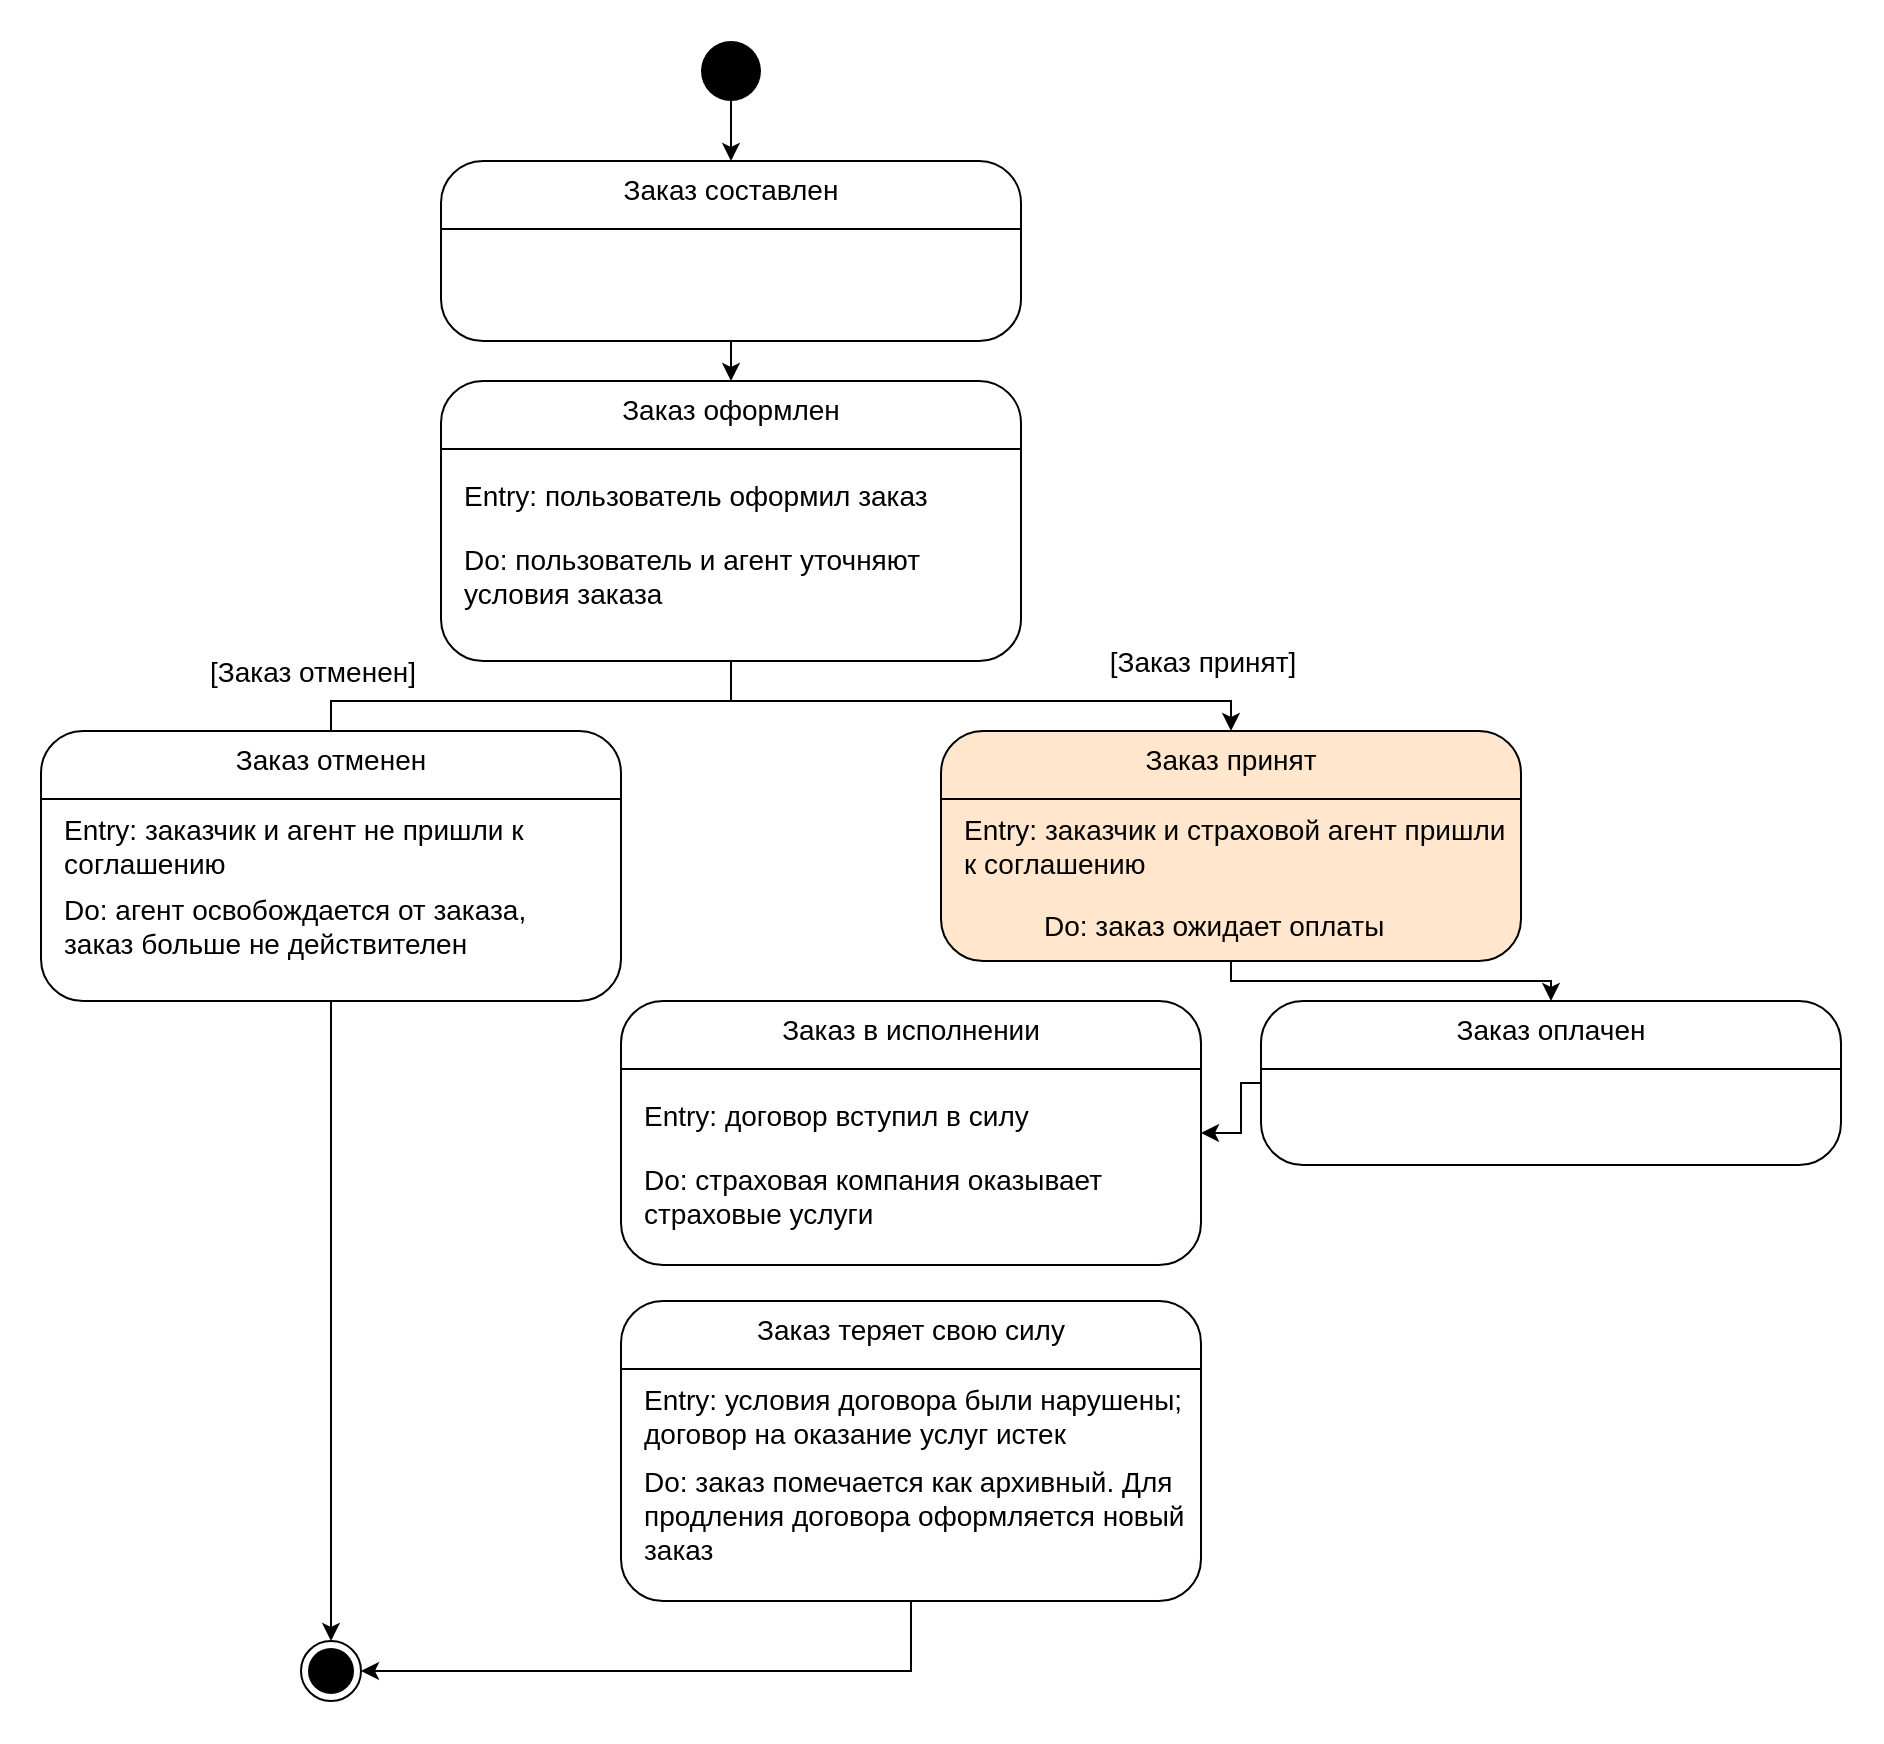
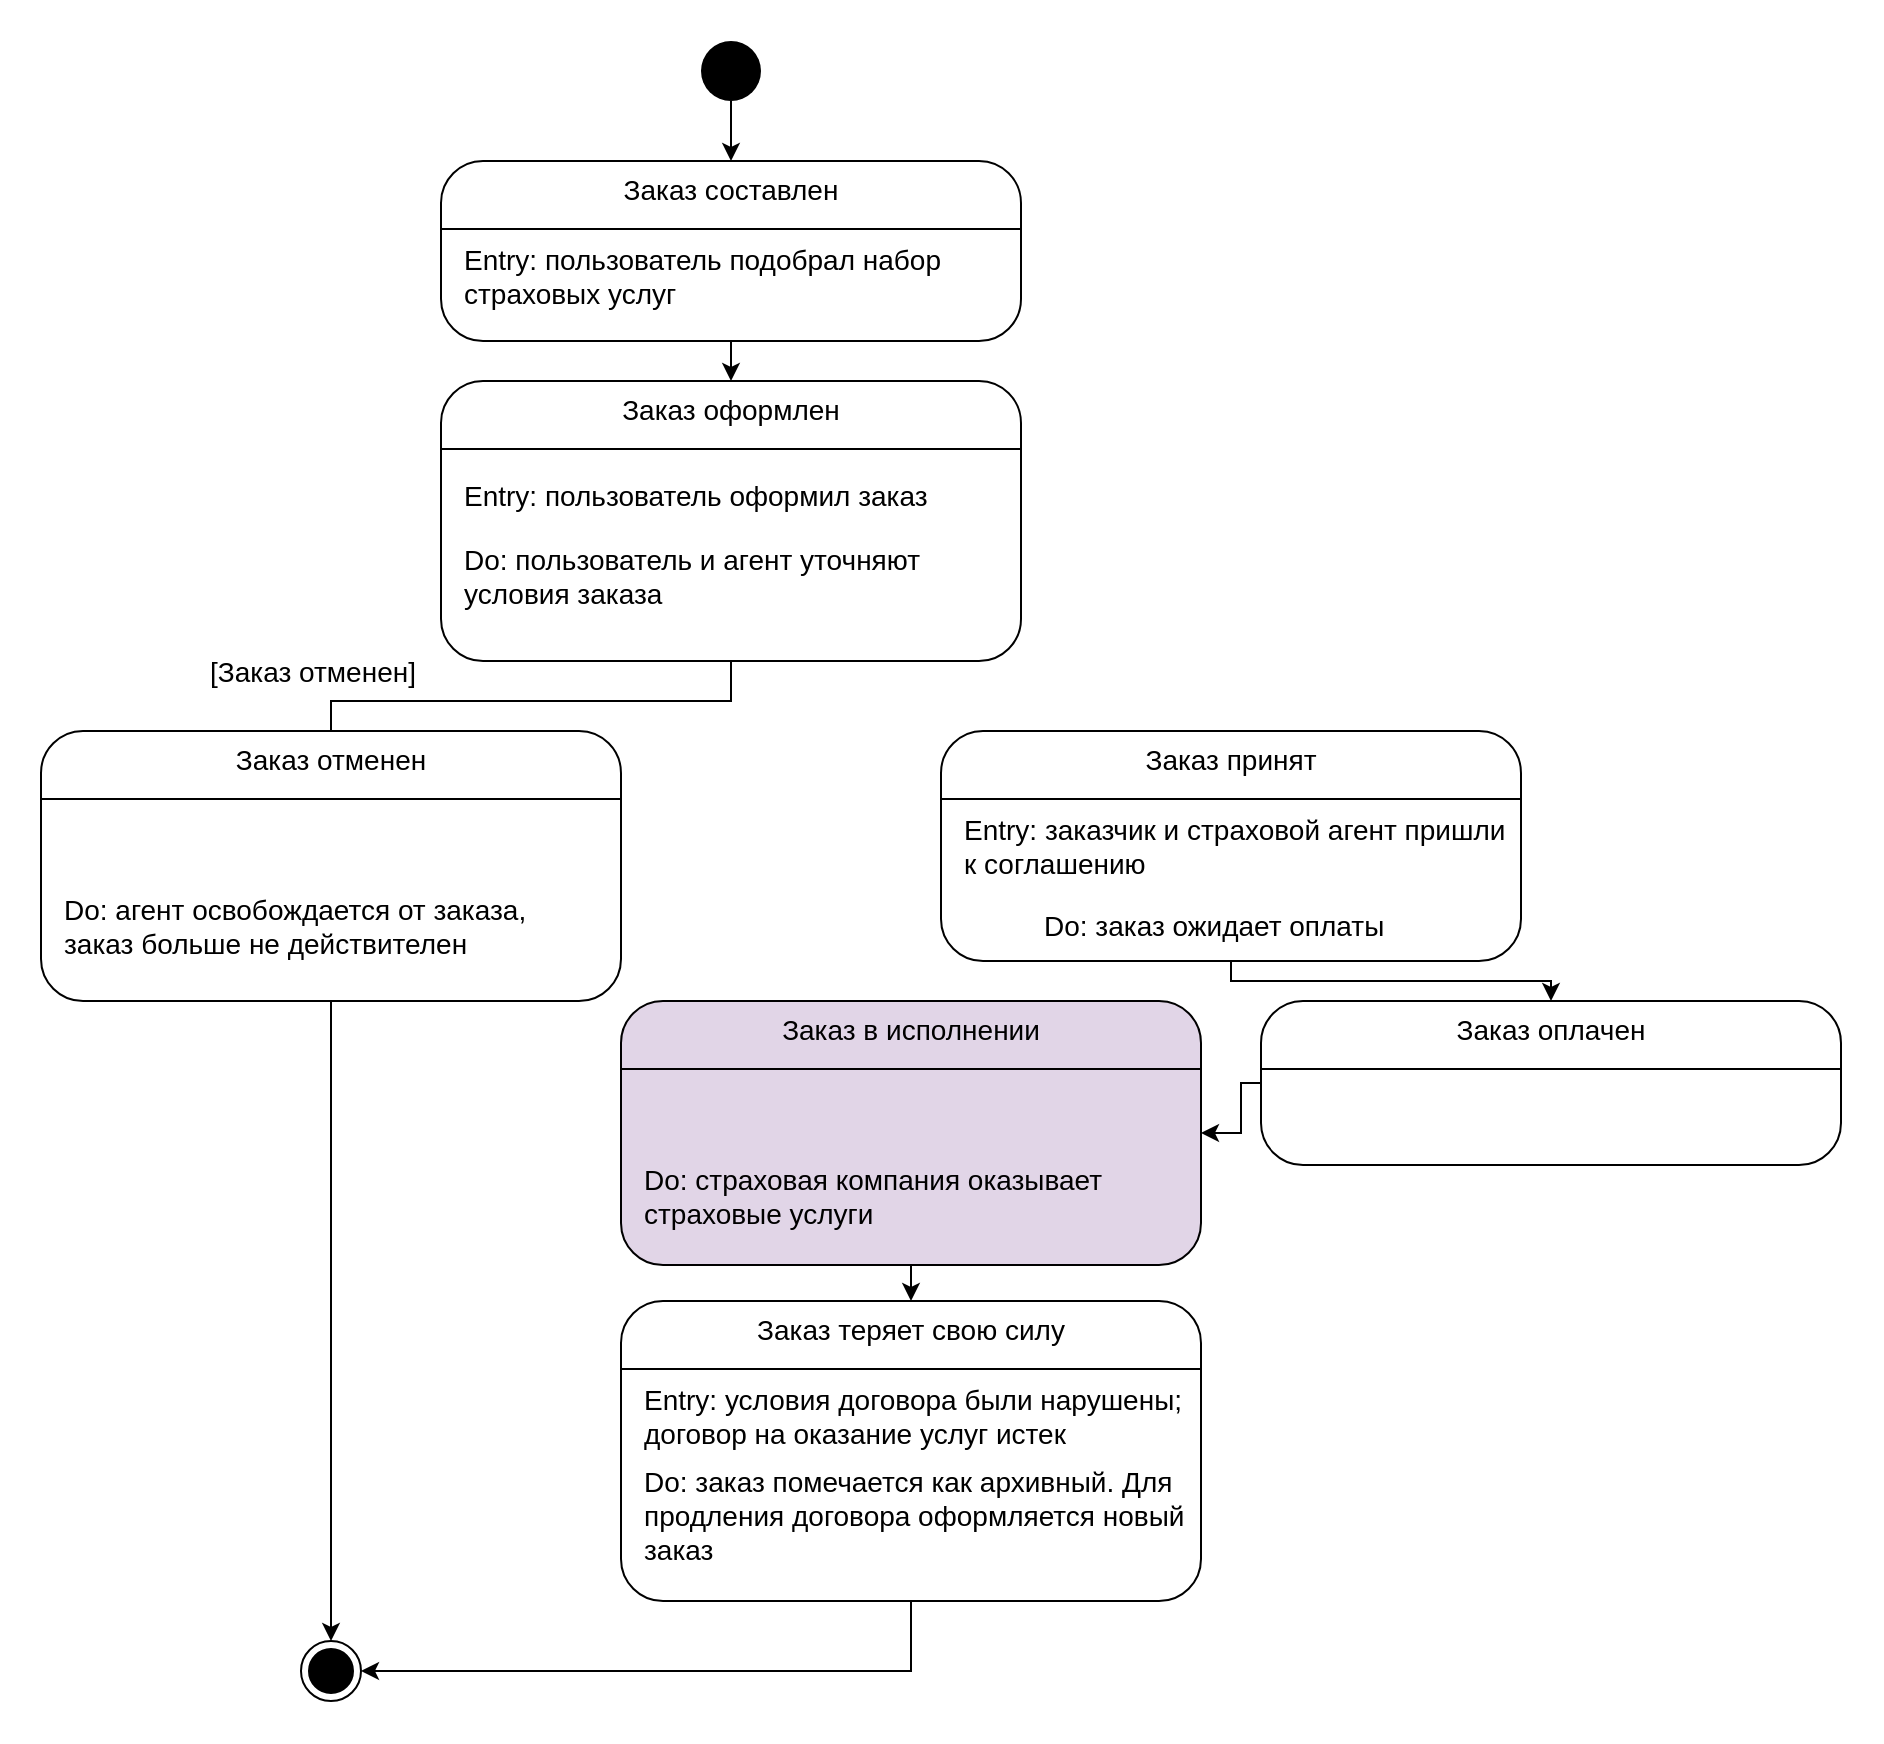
node "Entry: пользователь подобрал набор страховых услуг": added
edge "Заказ оформлен" -> "Заказ принят": removed, label "[Заказ принят]"
node "Заказ принят": fillcolor #ffe6cc -> #ffffff
node "Entry: заказчик и агент не пришли к соглашению": removed
node "Entry: договор вступил в силу": removed
node "Заказ в исполнении": fillcolor #ffffff -> #e1d5e7
edge "Заказ в исполнении" -> "Заказ теряет свою силу": added
